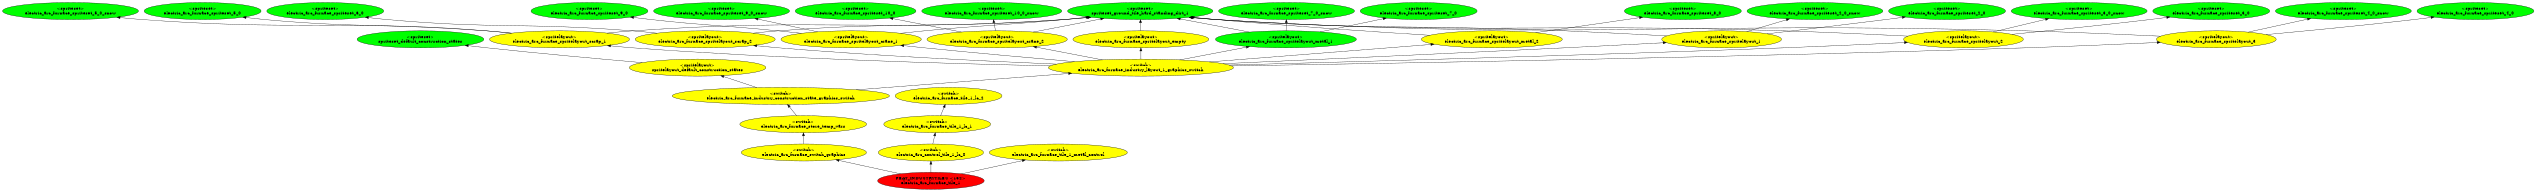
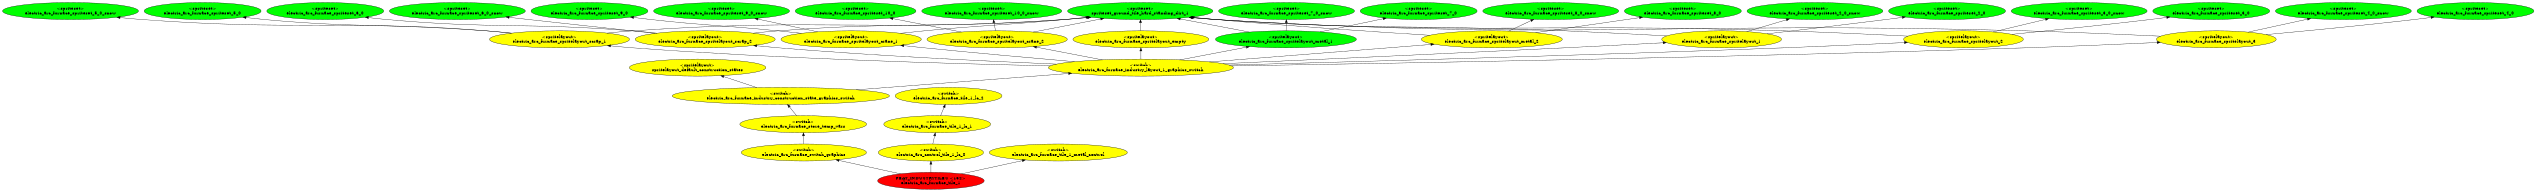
node "<spriteset> electric_arc_furnace_spriteset_6_0_snow": added
node "<spriteset> electric_arc_furnace_spriteset_8_0_snow": added
node "<spriteset> spriteset_default_construction_states": removed
